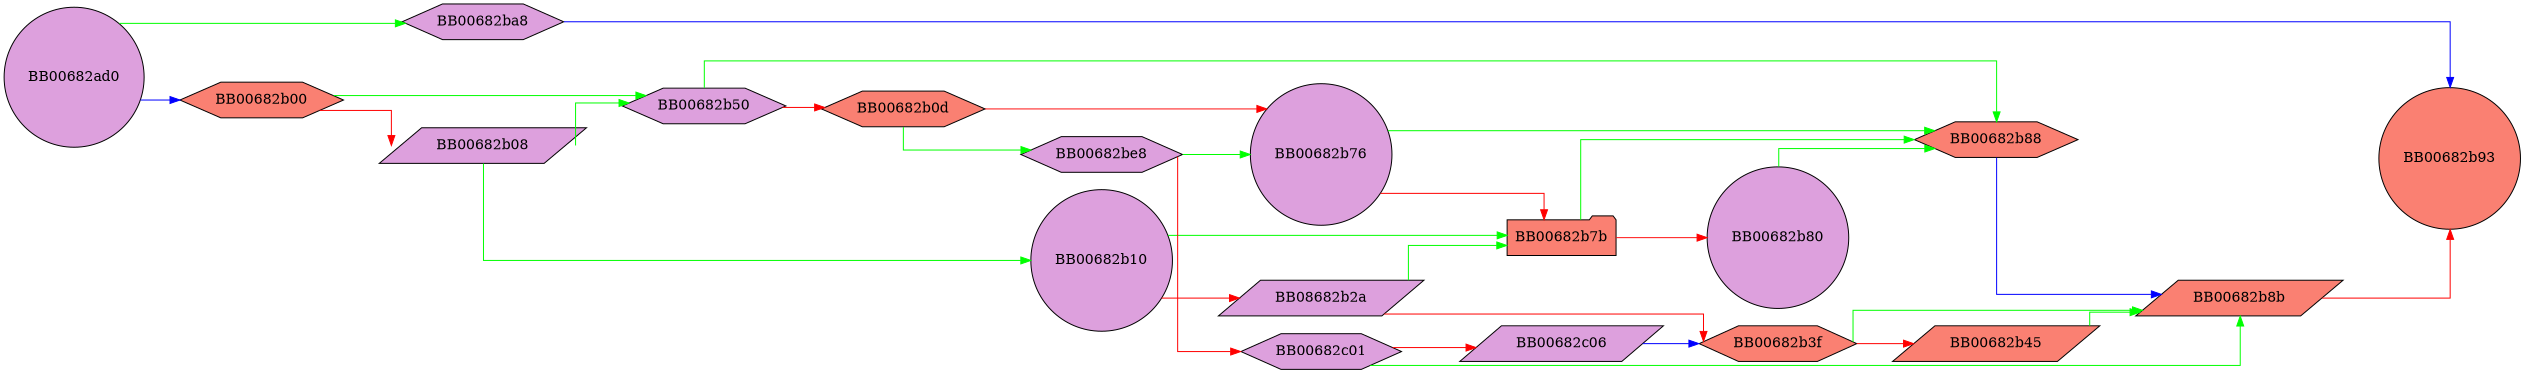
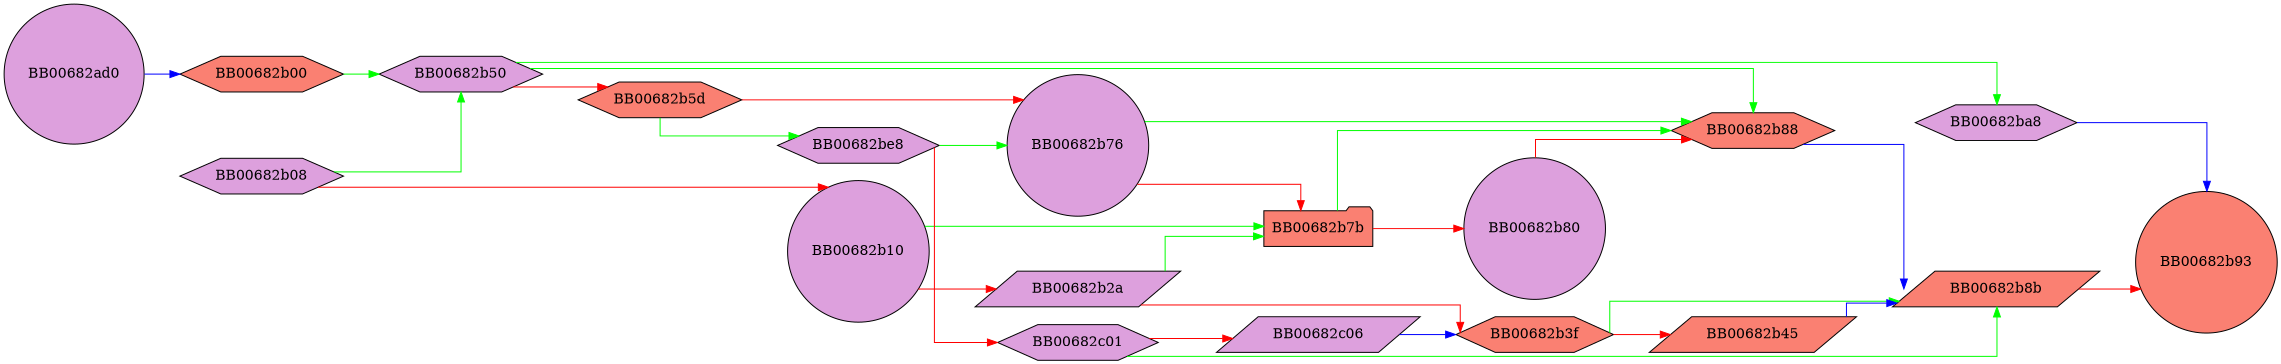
edge "BB00682ad0" -> "BB00682ba8": now "BB00682b50" -> "BB00682ba8"
node "BB00682b0d": label "BB00682b0d" -> "BB00682b5d"
edge "BB00682b00" -> "BB00682b08": removed
node "BB00682b08": shape parallelogram -> hexagon
edge "BB00682b80" -> "BB00682b88": color green -> red
edge "BB00682b08" -> "BB00682b10": color green -> red
node "BB08682b2a": label "BB08682b2a" -> "BB00682b2a"
edge "BB00682b45" -> "BB00682b8b": color green -> blue
